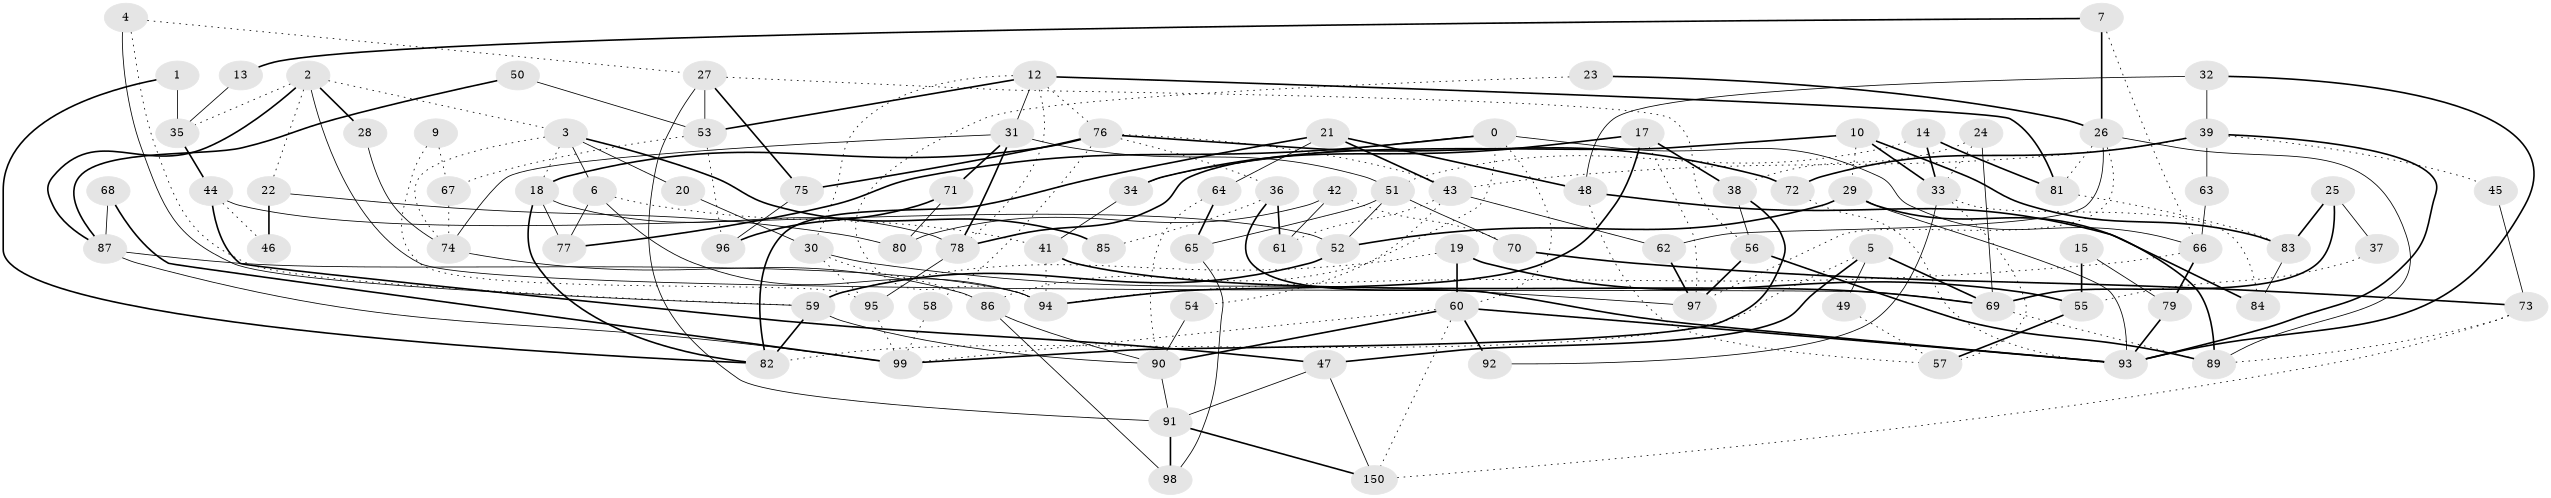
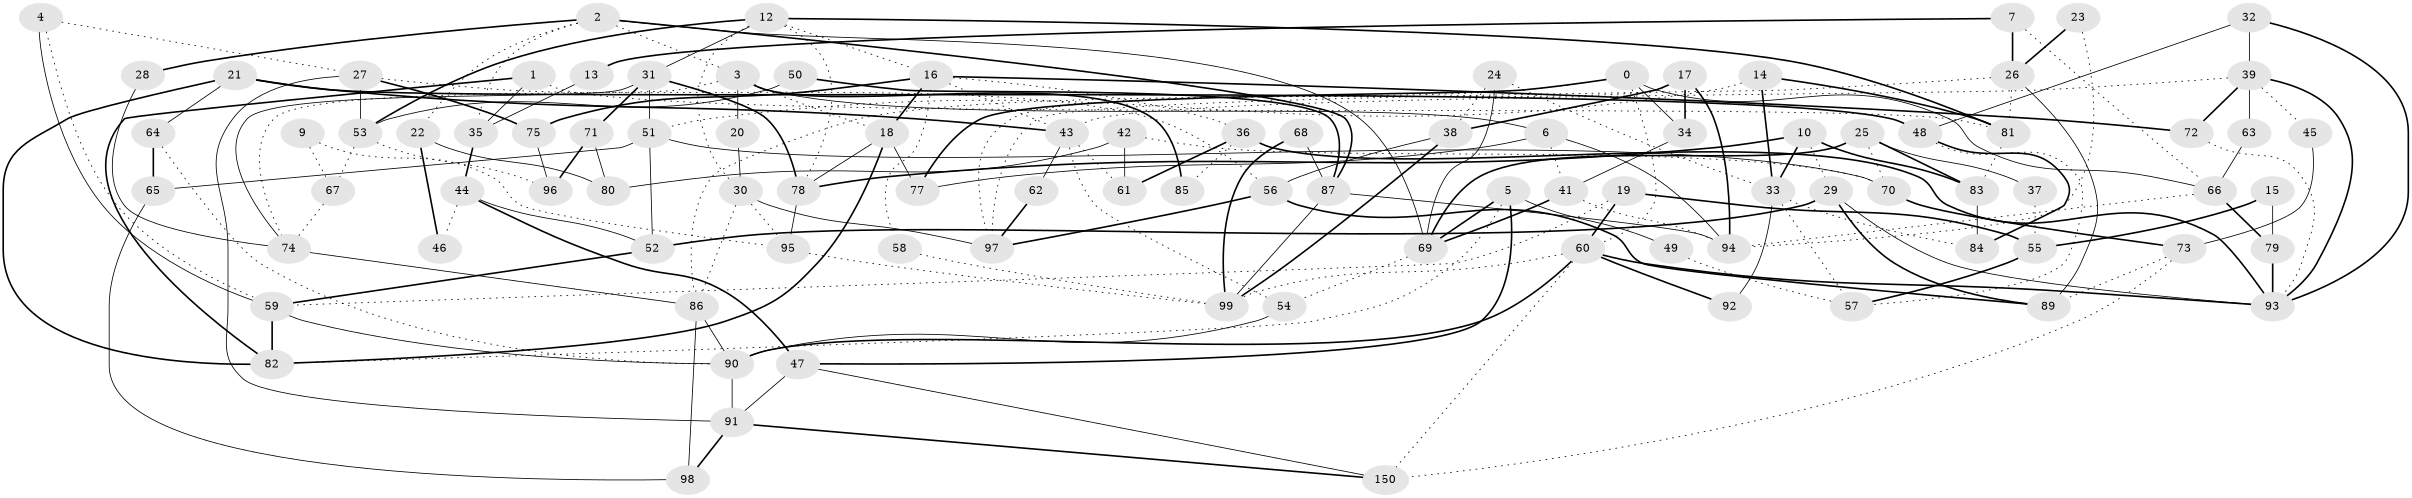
edge "1" -- "81": added
node "76": label "76" -> "16"
edge "25" -- "70": added
edge "26" -- "62": removed
edge "69" -- "89": now "69" -- "54"
